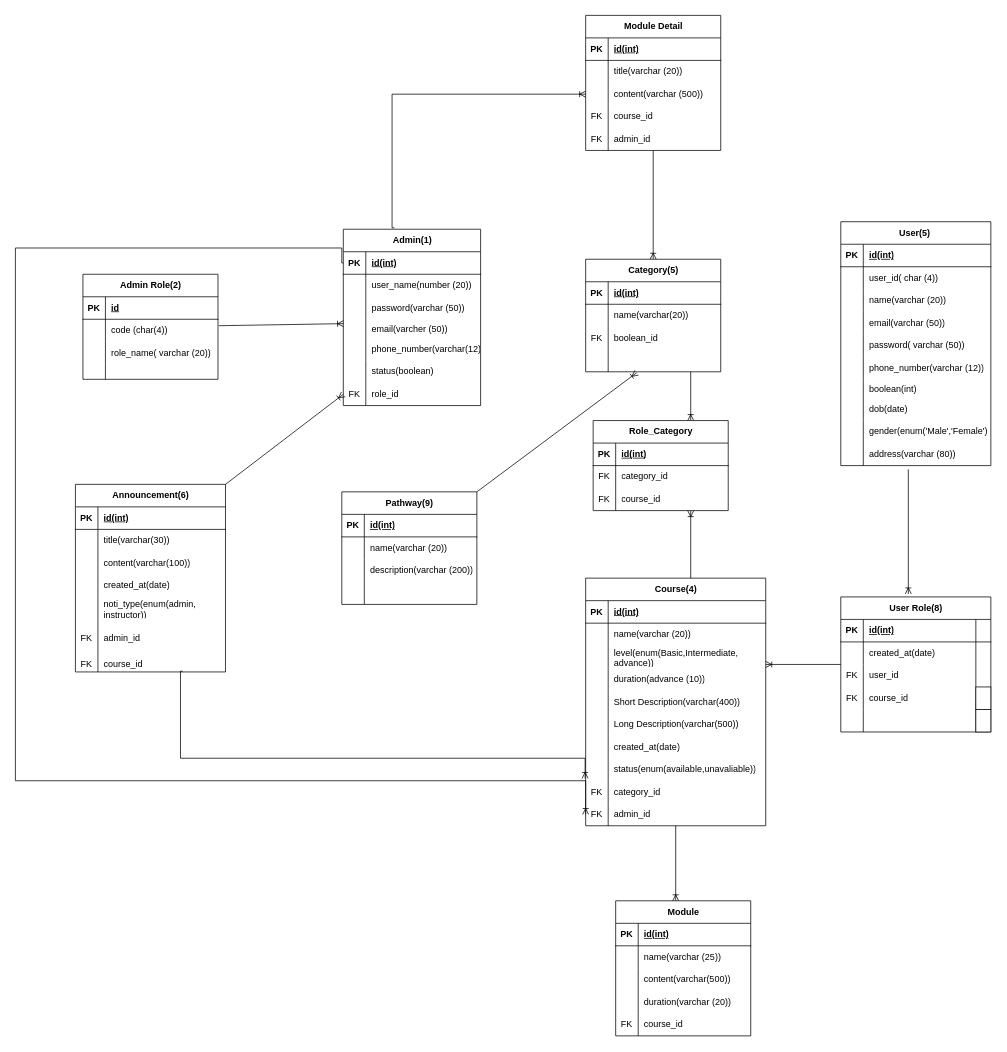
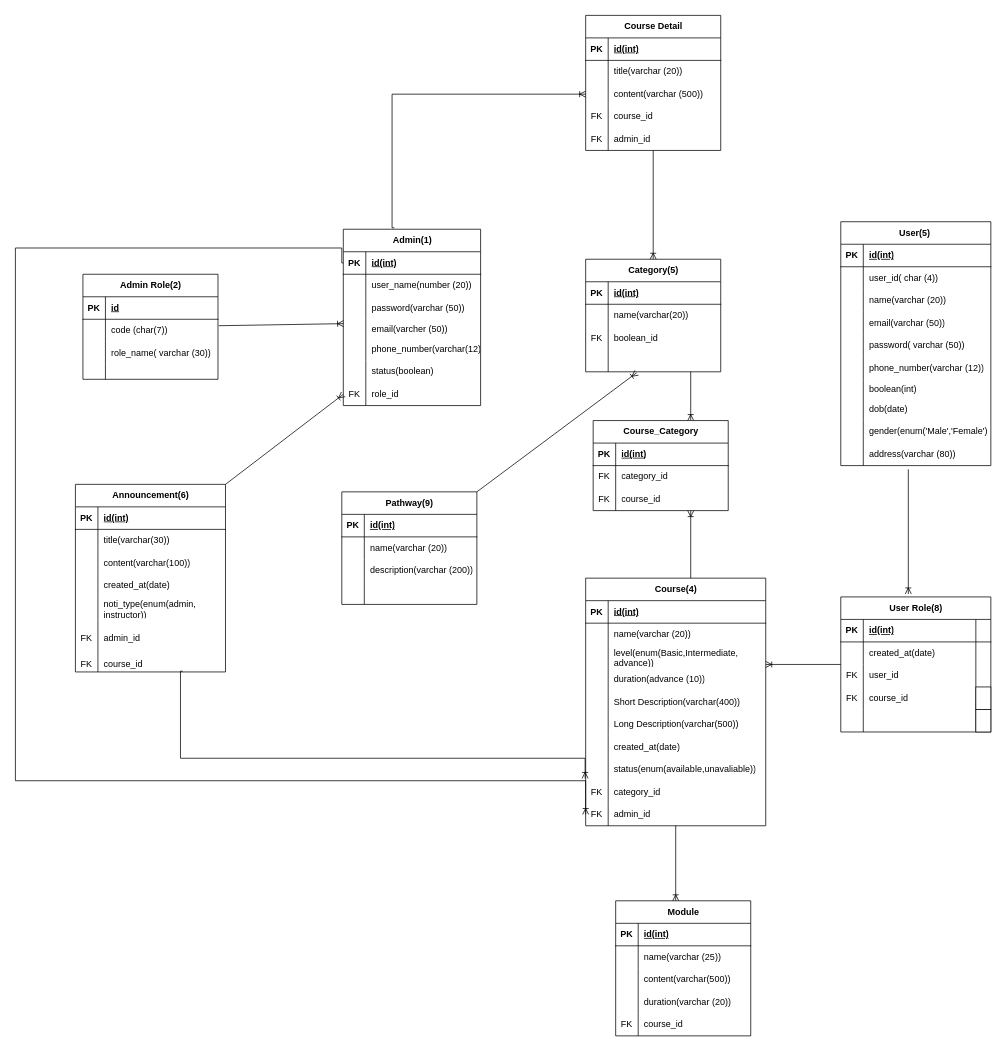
node "Module Detail": label "Module Detail" -> "Course Detail"
node "code (char(4))": label "code (char(4))" -> "code (char(7))"
node "role_name( varchar (20))": label "role_name( varchar (20))" -> "role_name( varchar (30))"
node "Role_Category": label "Role_Category" -> "Course_Category"
